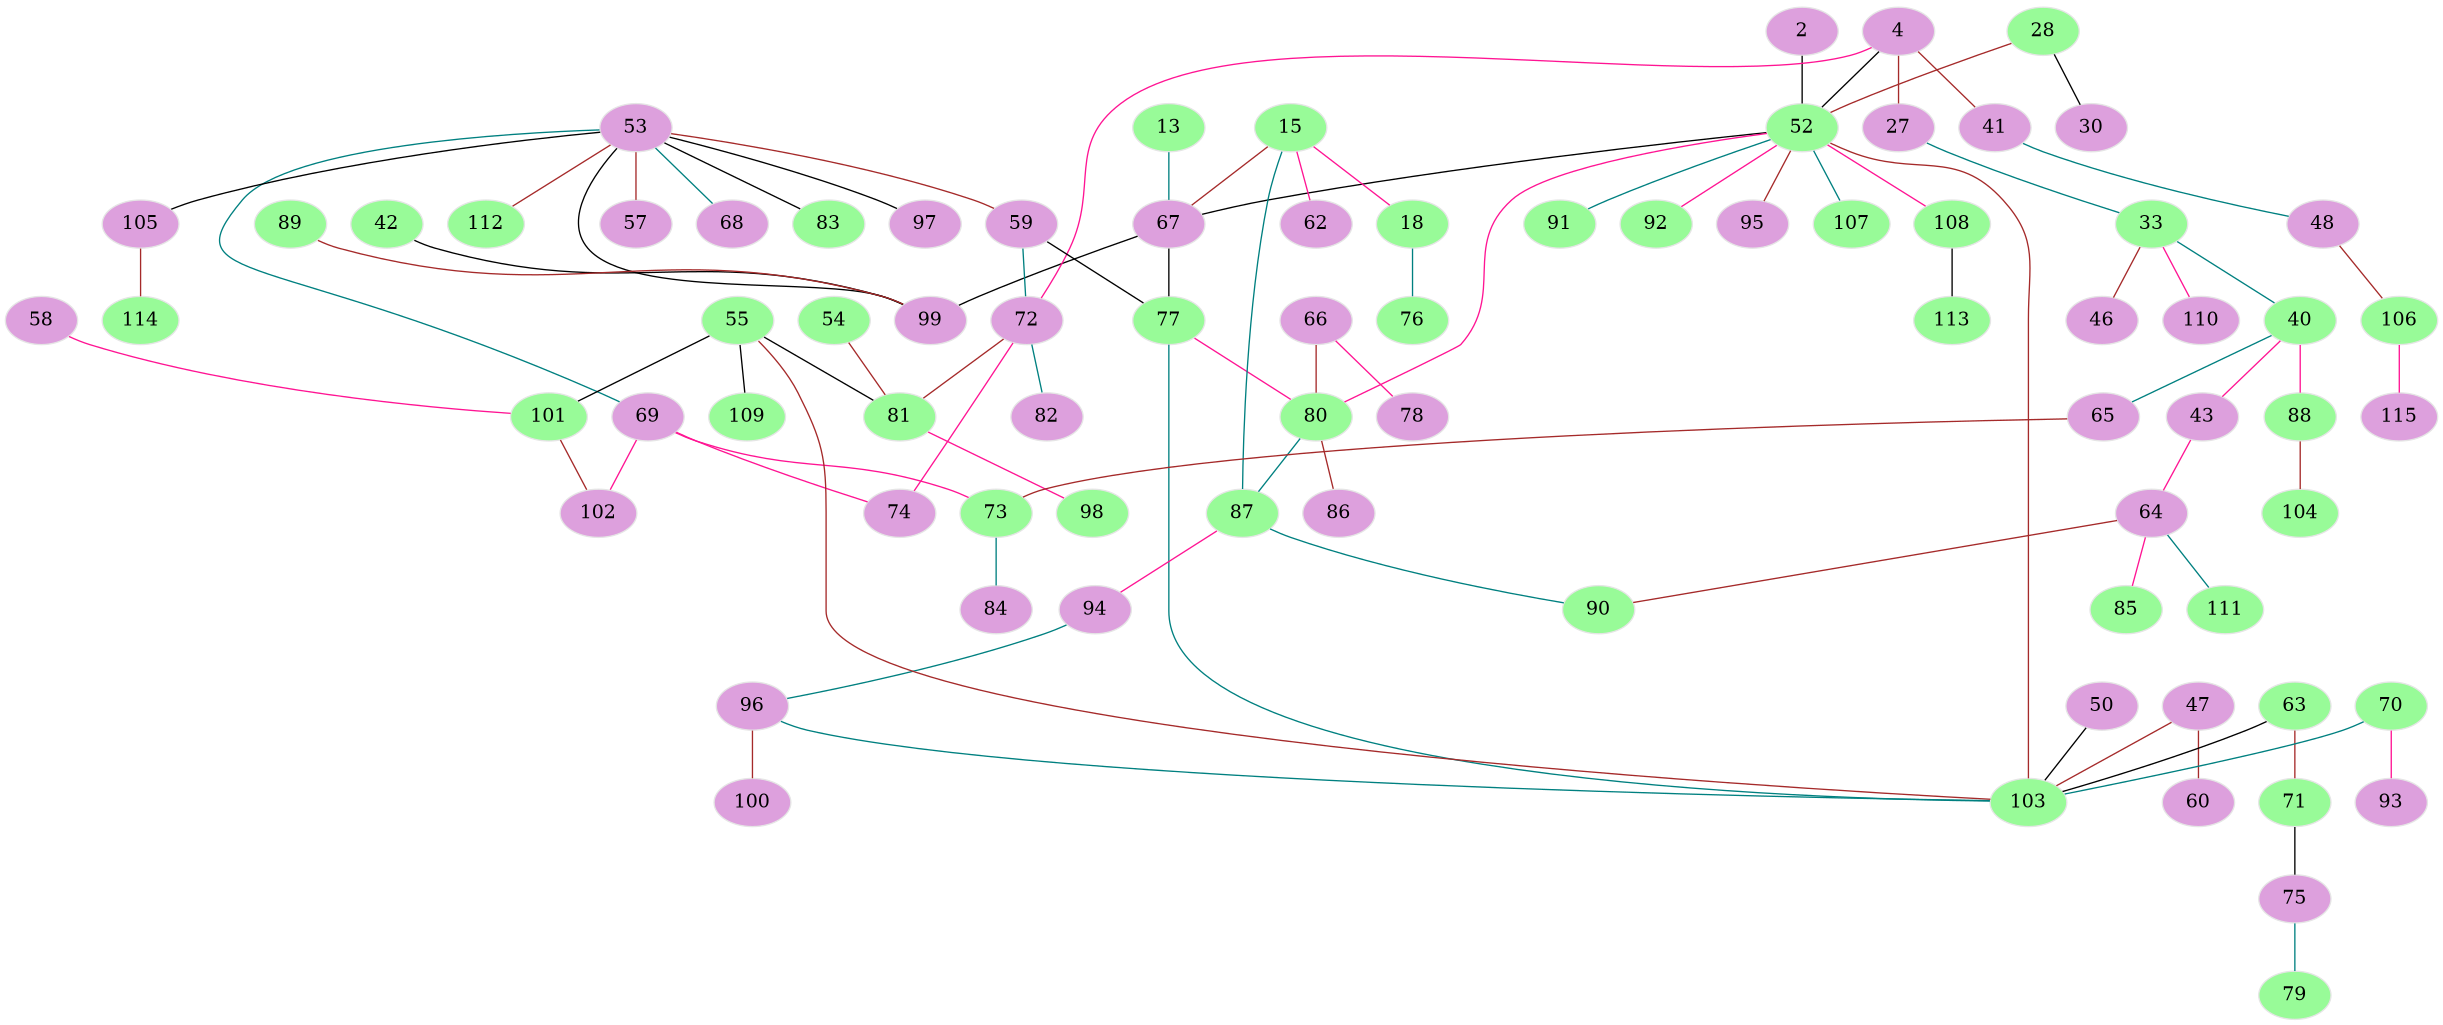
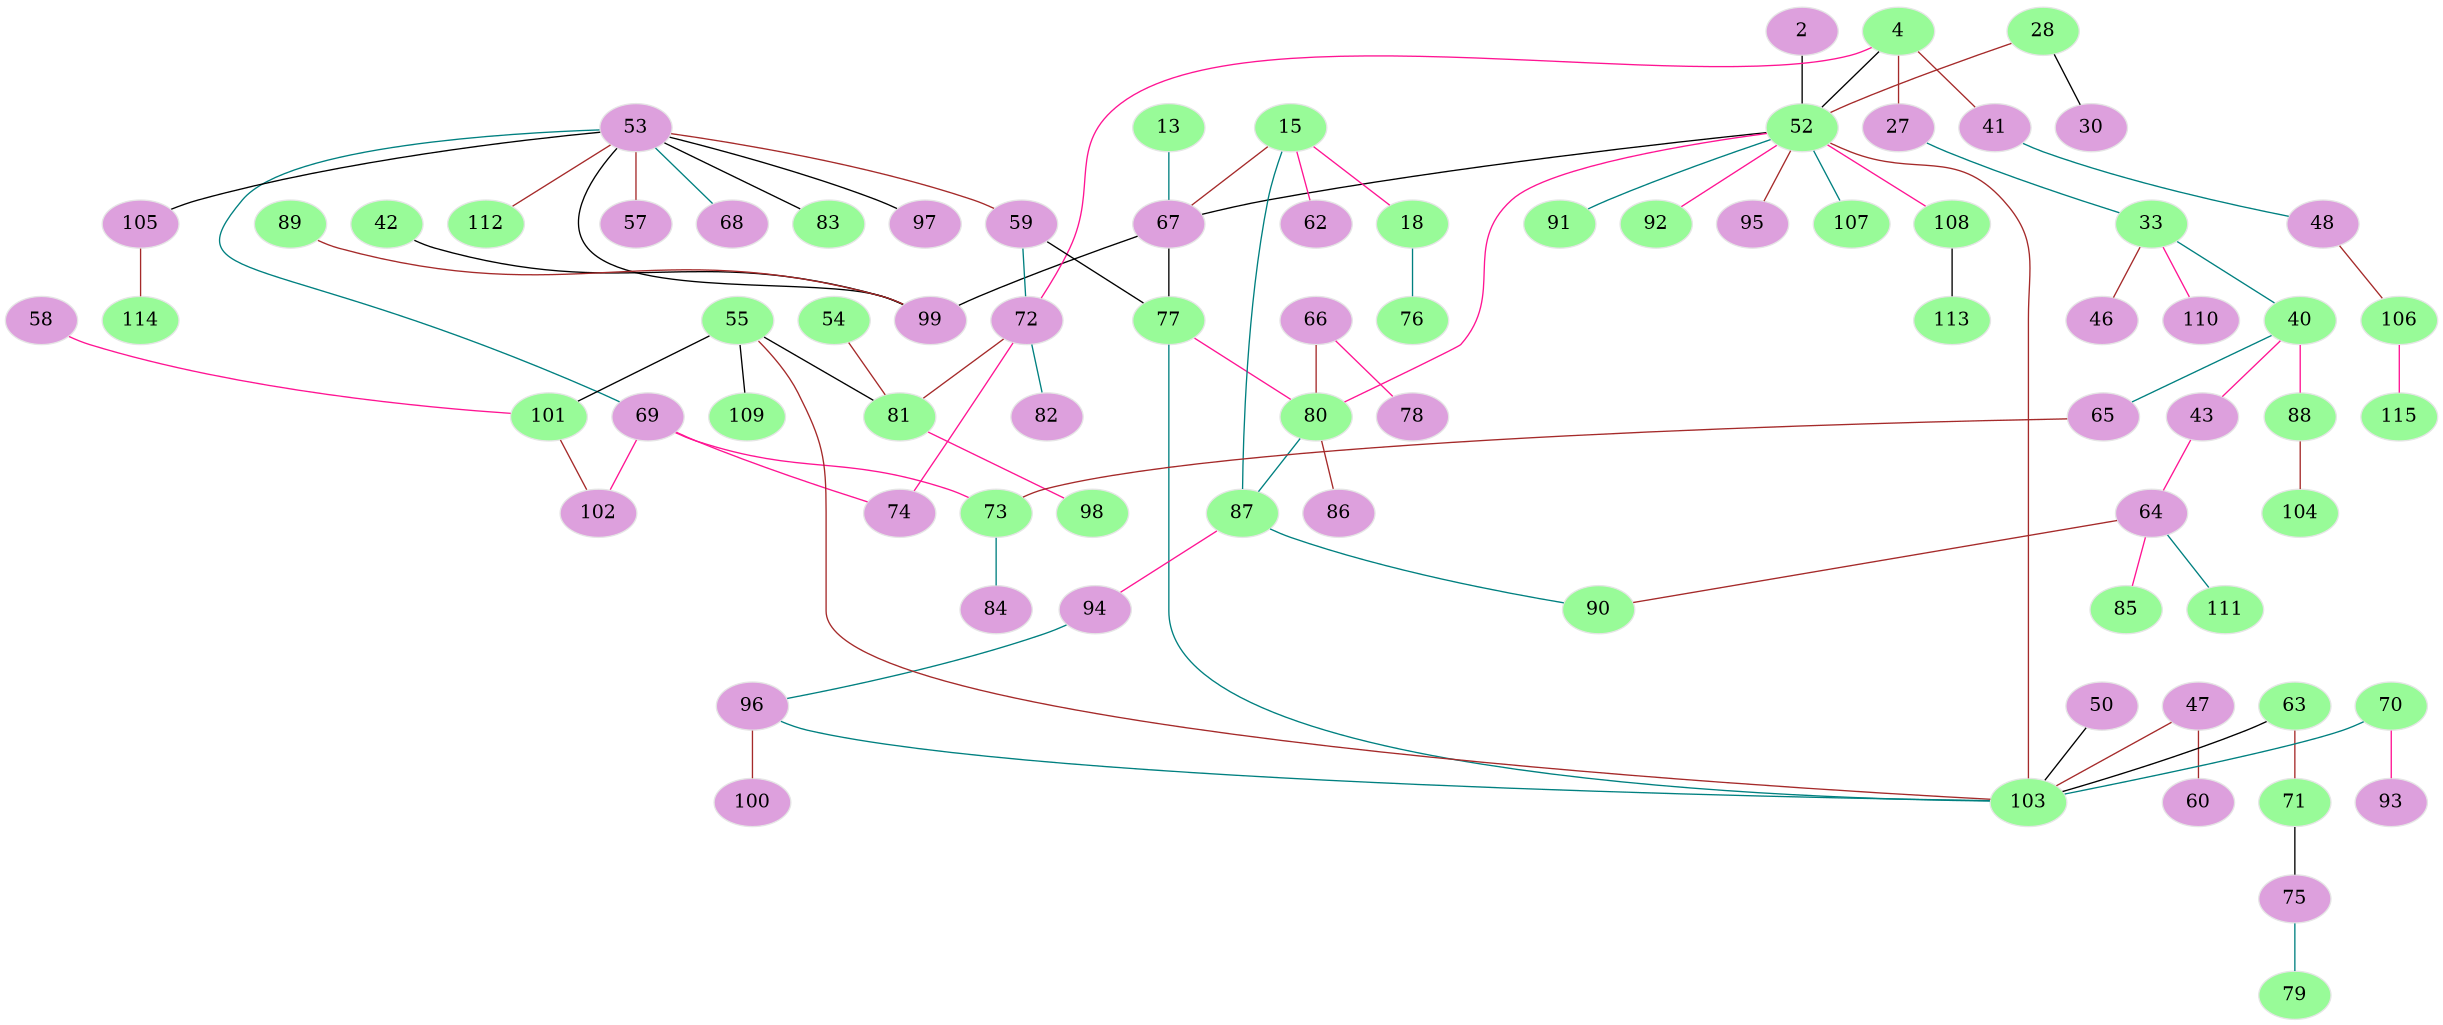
node "4": fillcolor plum -> palegreen
node "115": fillcolor plum -> palegreen
